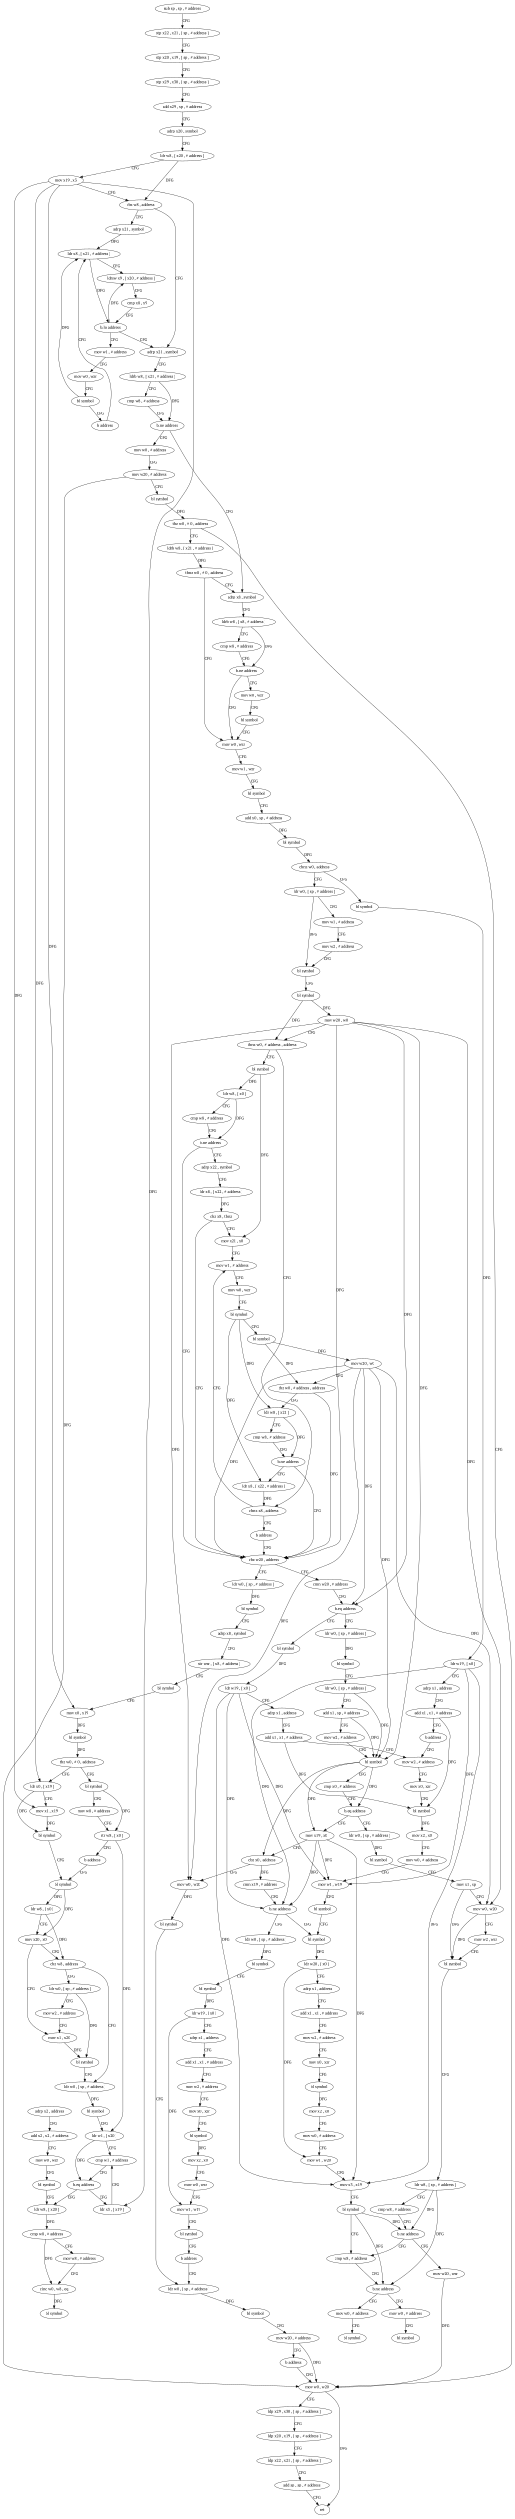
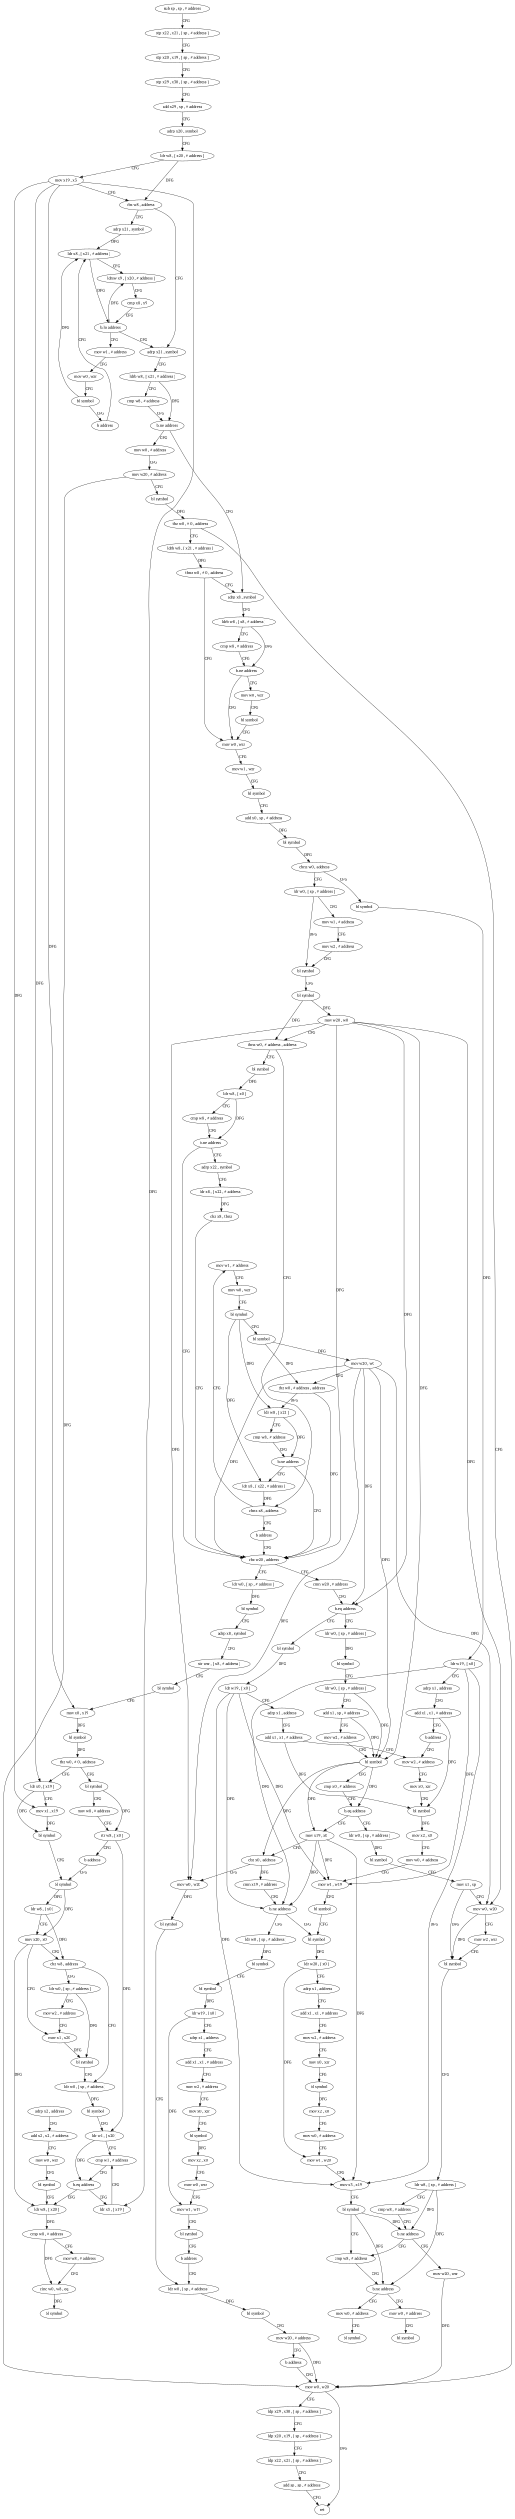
node "mov x21 , x0": removed
edge "tbz w0 , # address , address" -> "ldr w8 , [ x21 ]": label "CFG" -> "DFG"
edge "mov x20 , x0" -> "ldr w8 , [ x20 ]": added, label "DFG"
